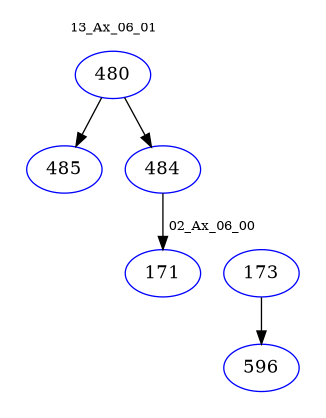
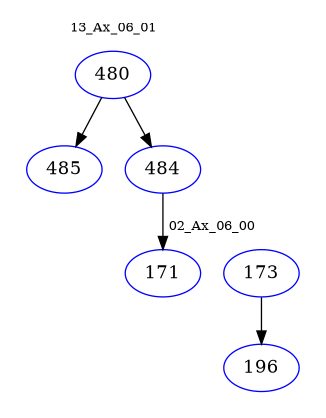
node "596": label "596" -> "196"
